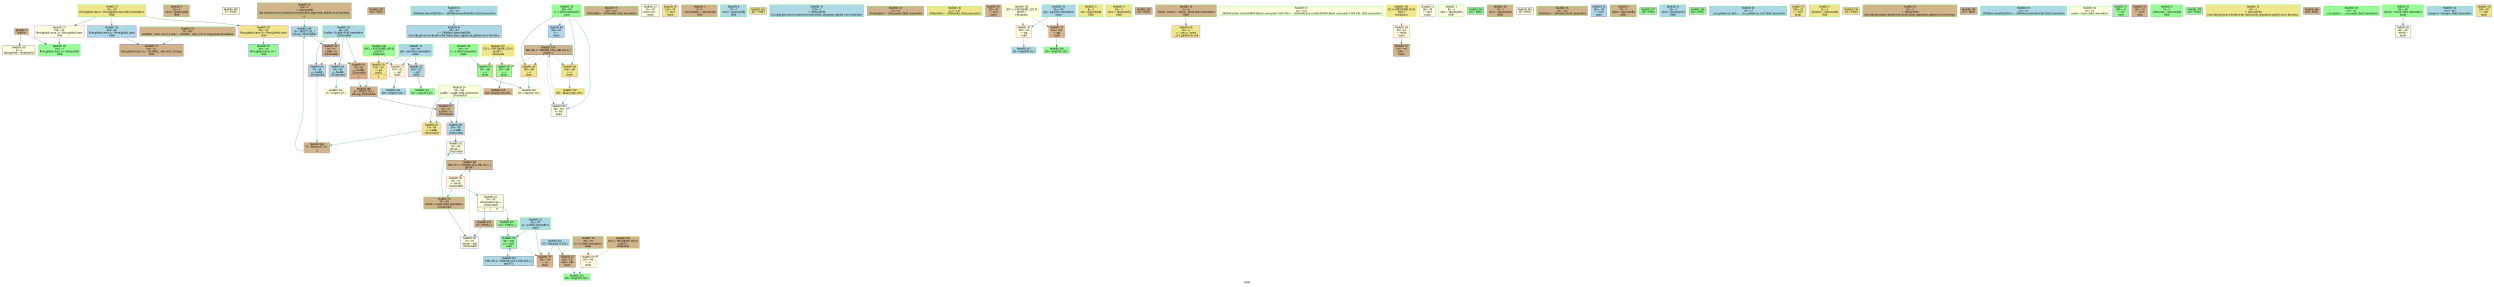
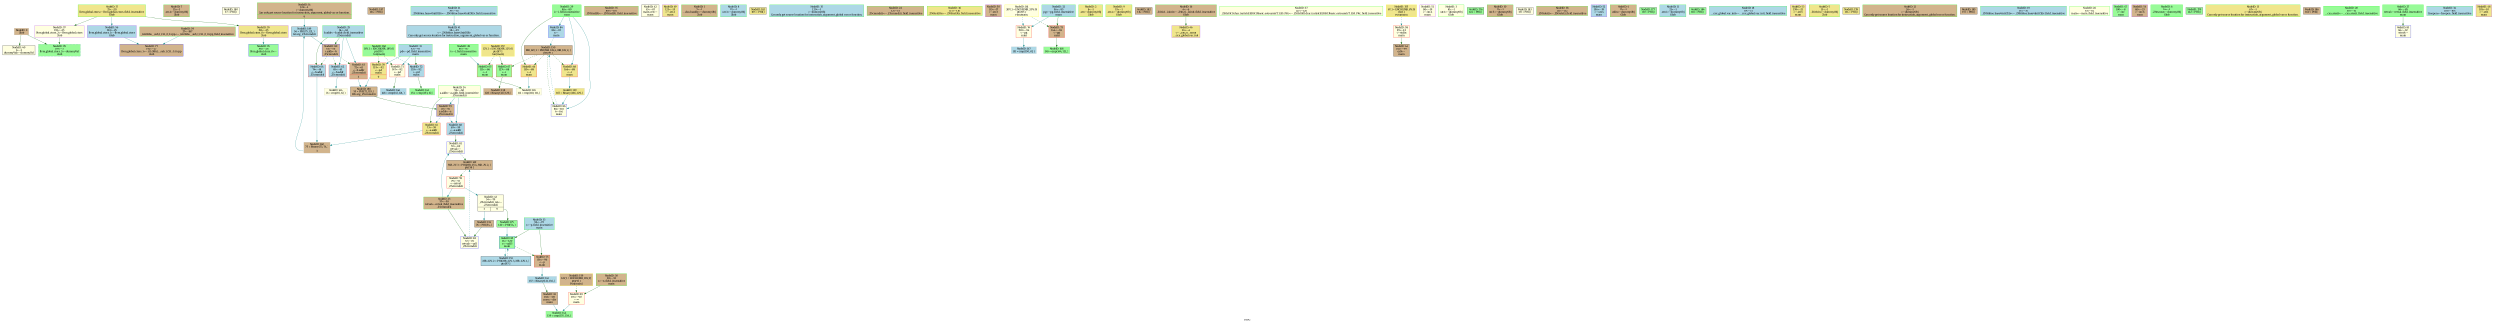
node "NodeID: 0": text "NullPtr" -> "Glob"
edge "NodeID: 141" -> "NodeID: 75": reversed
